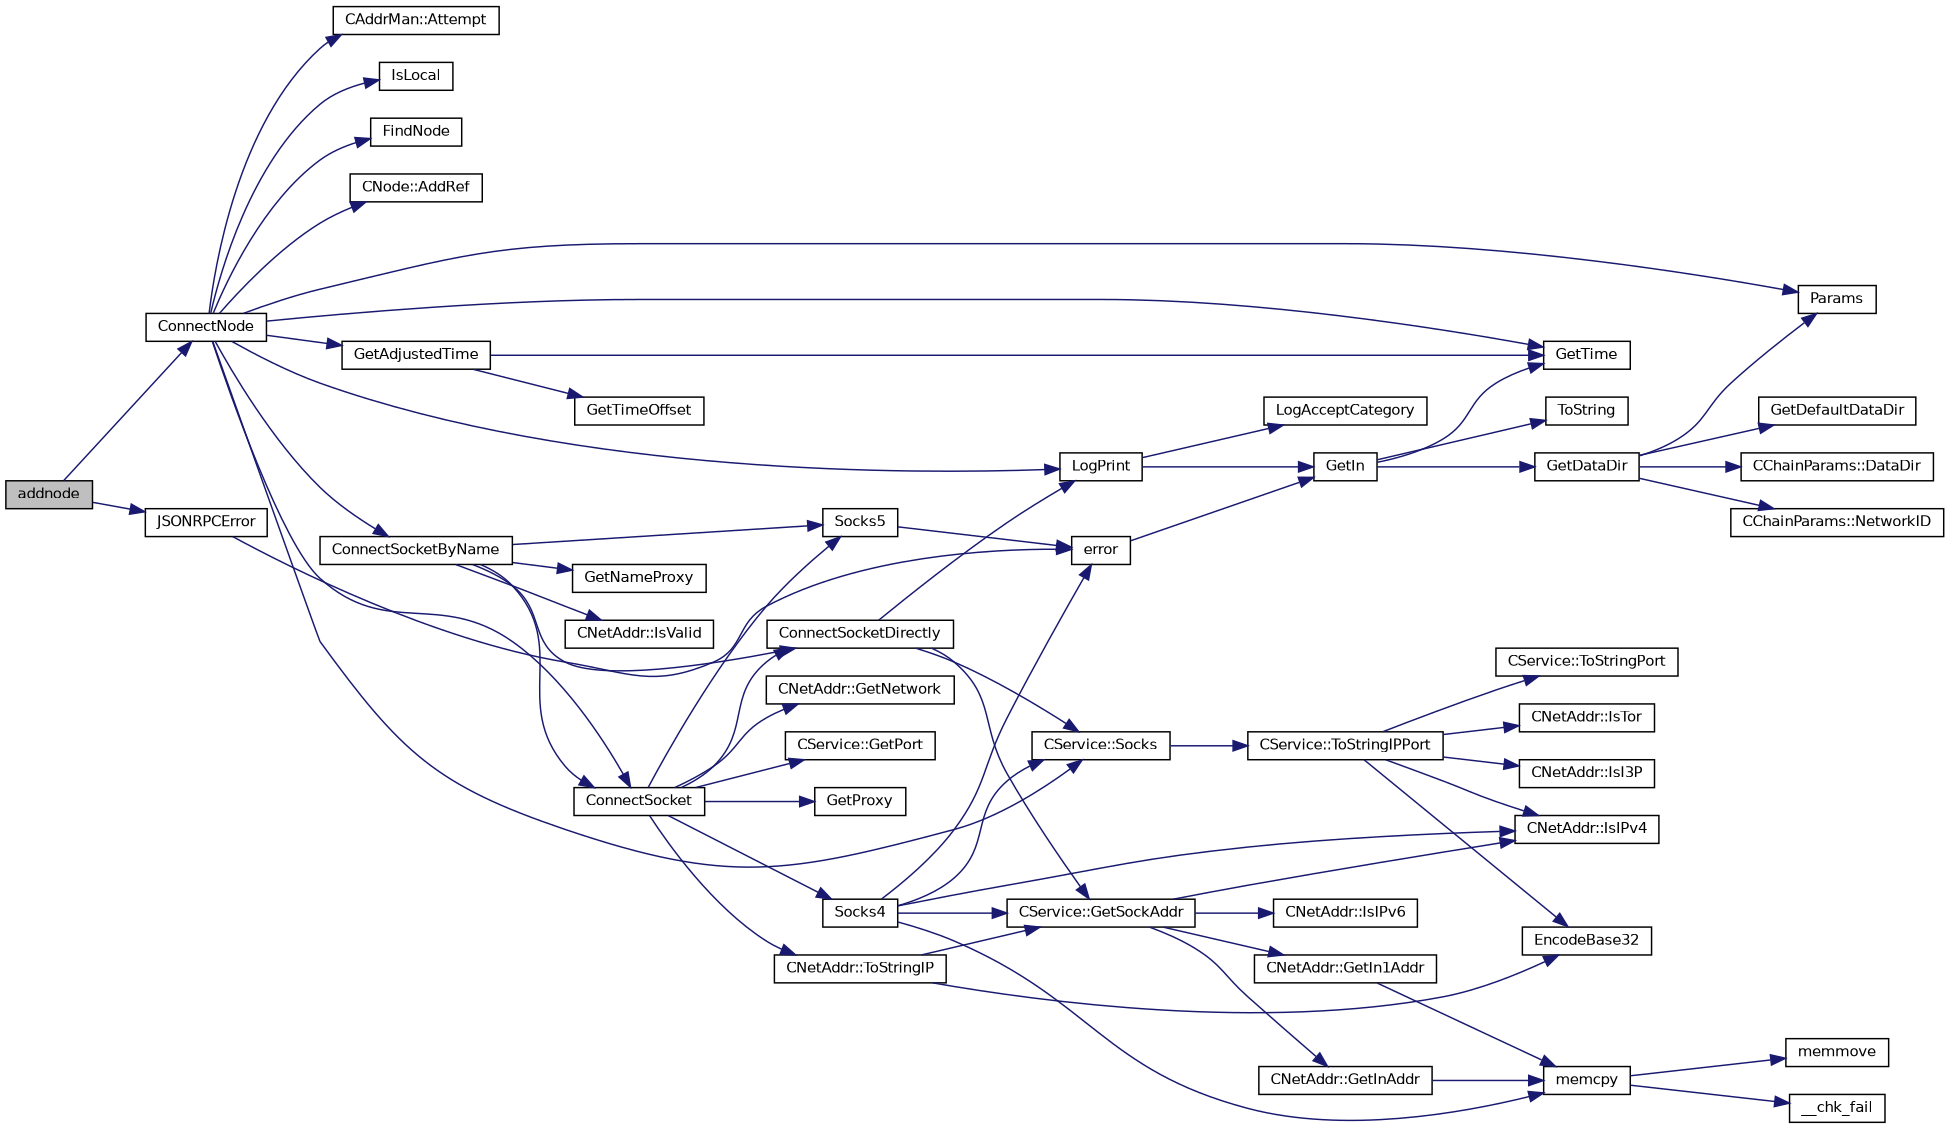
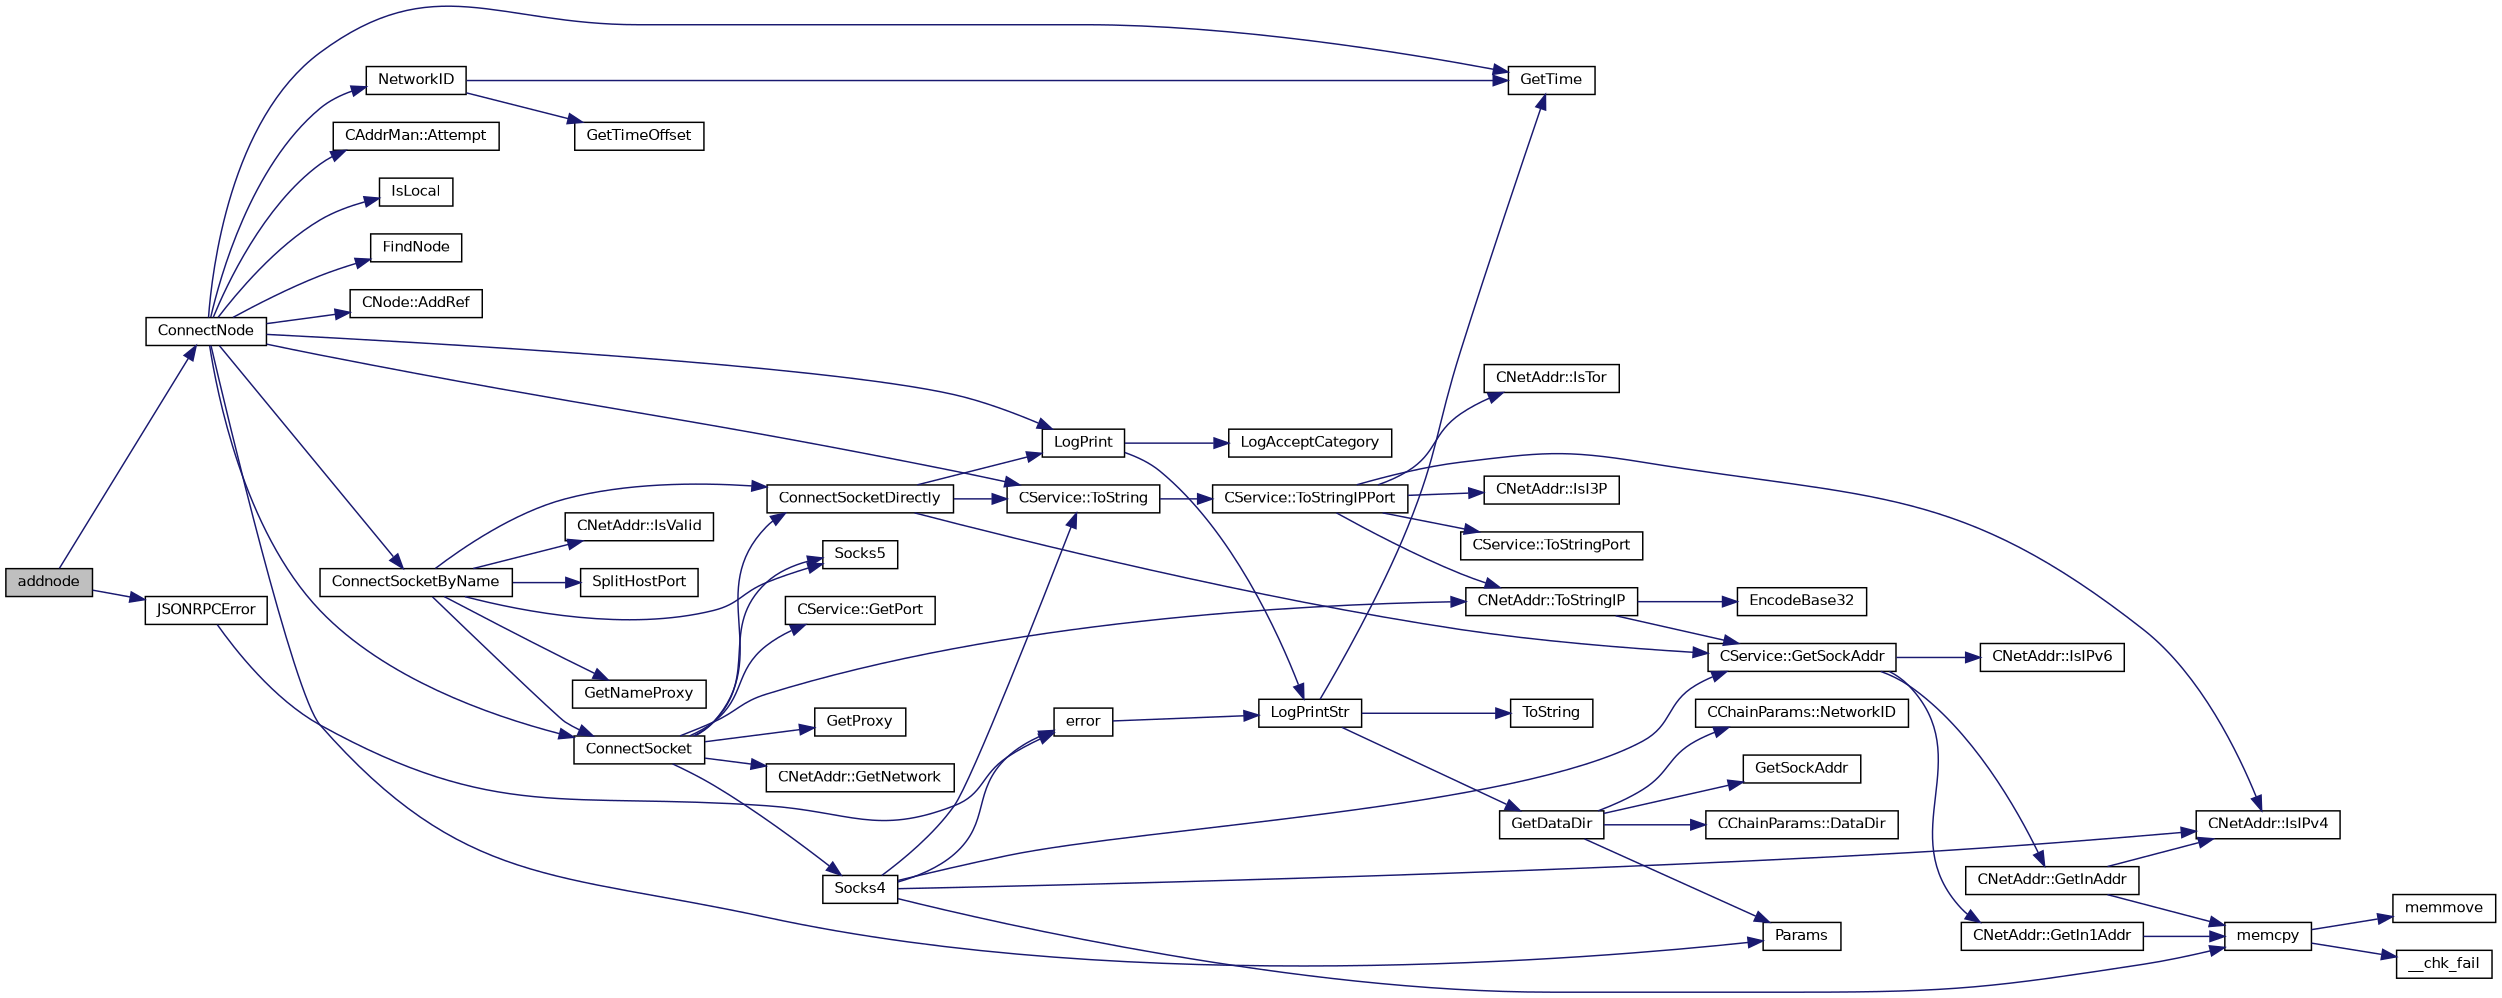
node "GetAdjustedTime": label "GetAdjustedTime" -> "NetworkID"
node "GetDefaultDataDir": label "GetDefaultDataDir" -> "GetSockAddr"
node "GetIn": label "GetIn" -> "LogPrintStr"
edge "Socks5" -> "error": removed
node "SplitHostPort": added
node "CService::Socks": label "CService::Socks" -> "CService::ToString"
edge "CService::ToStringIPPort" -> "EncodeBase32": now "CService::ToStringIPPort" -> "CNetAddr::ToStringIP"
edge "CService::GetSockAddr" -> "CNetAddr::IsIPv4": now "CNetAddr::GetInAddr" -> "CNetAddr::IsIPv4"
